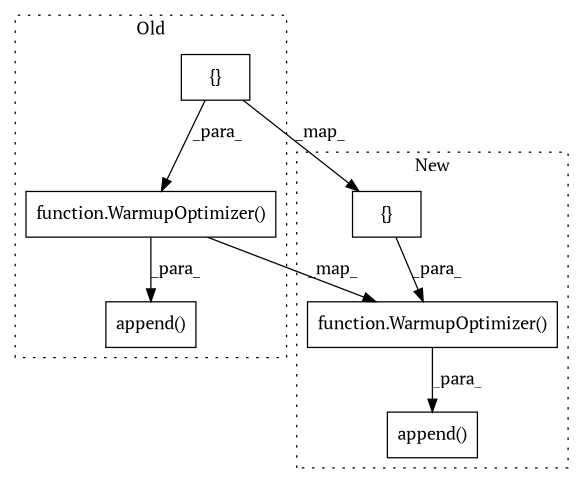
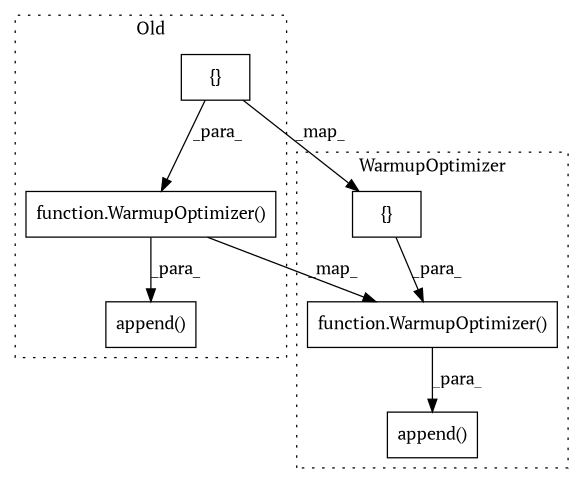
cluster "New": label "New" -> "WarmupOptimizer"
